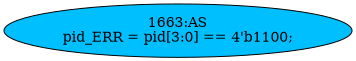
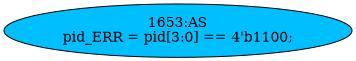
node "1663:AS pid_ERR = pid[3:0] == 4'b1100;": label "1663:AS pid_ERR = pid[3:0] == 4'b1100;" -> "1653:AS pid_ERR = pid[3:0] == 4'b1100;"
